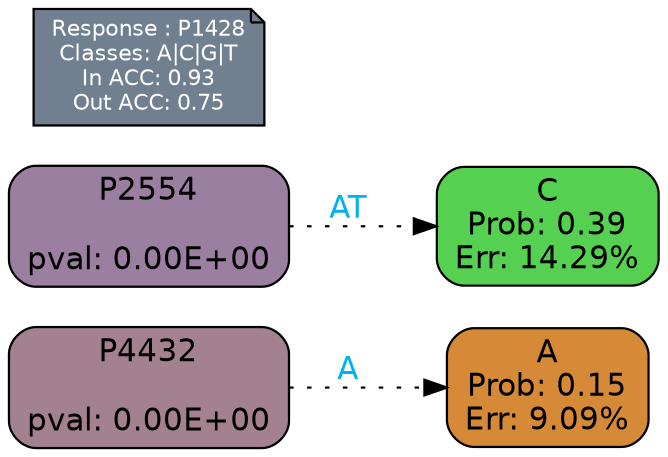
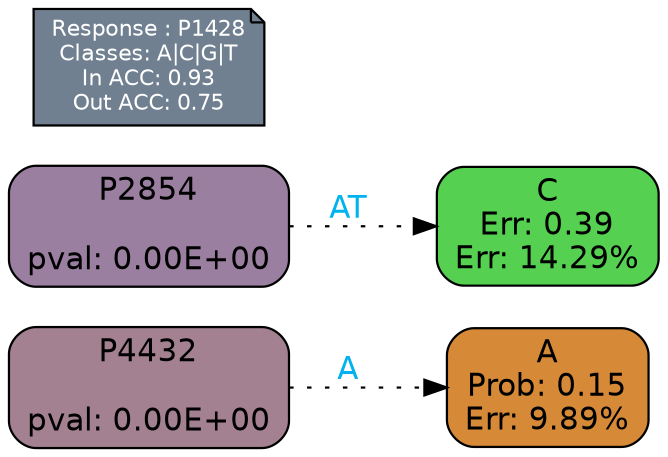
node "P2554 pval: 0.00E+00": label "P2554 pval: 0.00E+00" -> "P2854 pval: 0.00E+00"
node "C Prob: 0.39 Err: 14.29%": label "C Prob: 0.39 Err: 14.29%" -> "C Err: 0.39 Err: 14.29%"
node "A Prob: 0.15 Err: 9.09%": label "A Prob: 0.15 Err: 9.09%" -> "A Prob: 0.15 Err: 9.89%"
